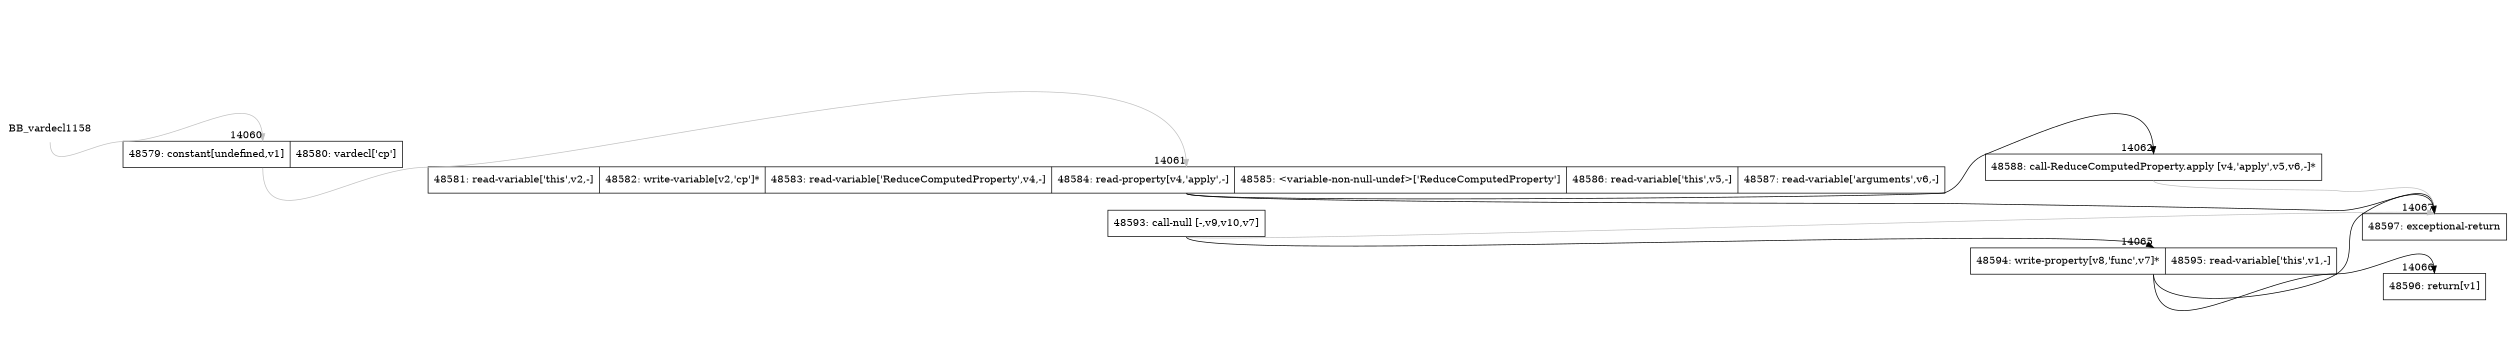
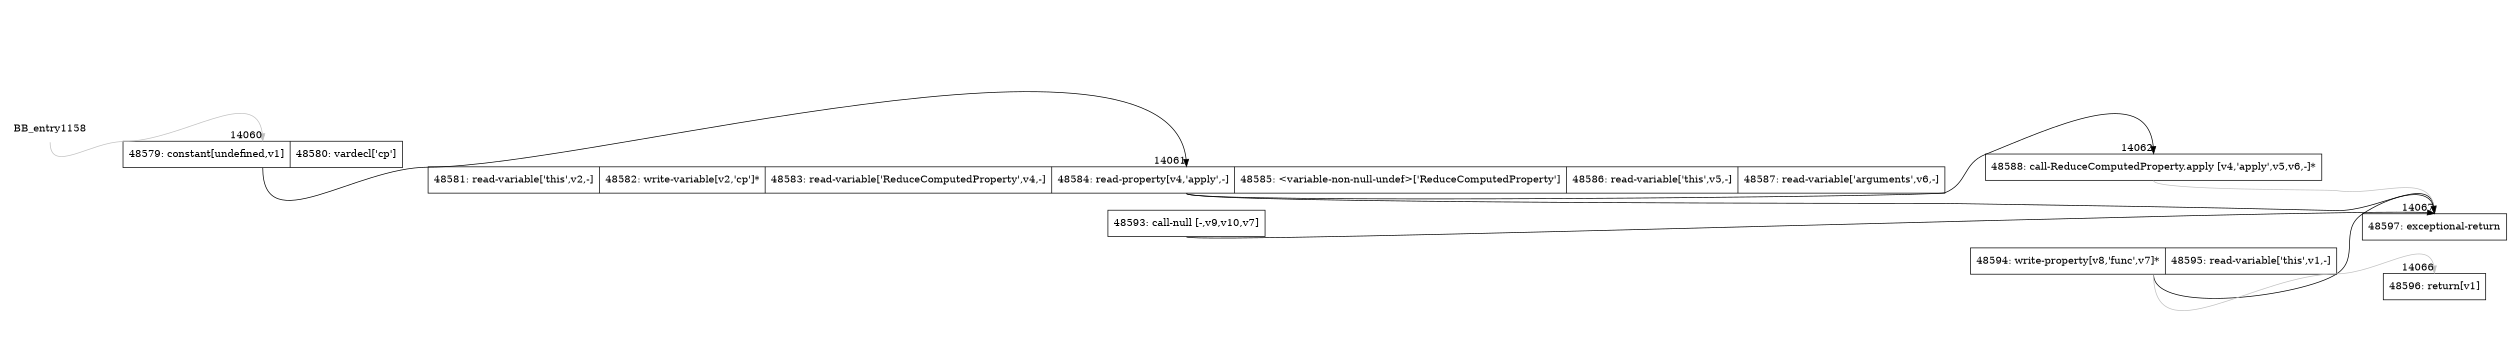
edge "48579: constant[undefined,v1]" -> "48581: read-variable['this',v2,-]": color gray -> black
node "BB_vardecl1158": label "BB_vardecl1158" -> "BB_entry1158"
edge "48593: call-null [-,v9,v10,v7]" -> "48597: exceptional-return": color gray -> black
edge "48593: call-null [-,v9,v10,v7]" -> "48594: write-property[v8,'func',v7]*": removed
edge "48594: write-property[v8,'func',v7]*" -> "48596: return[v1]": color black -> gray
